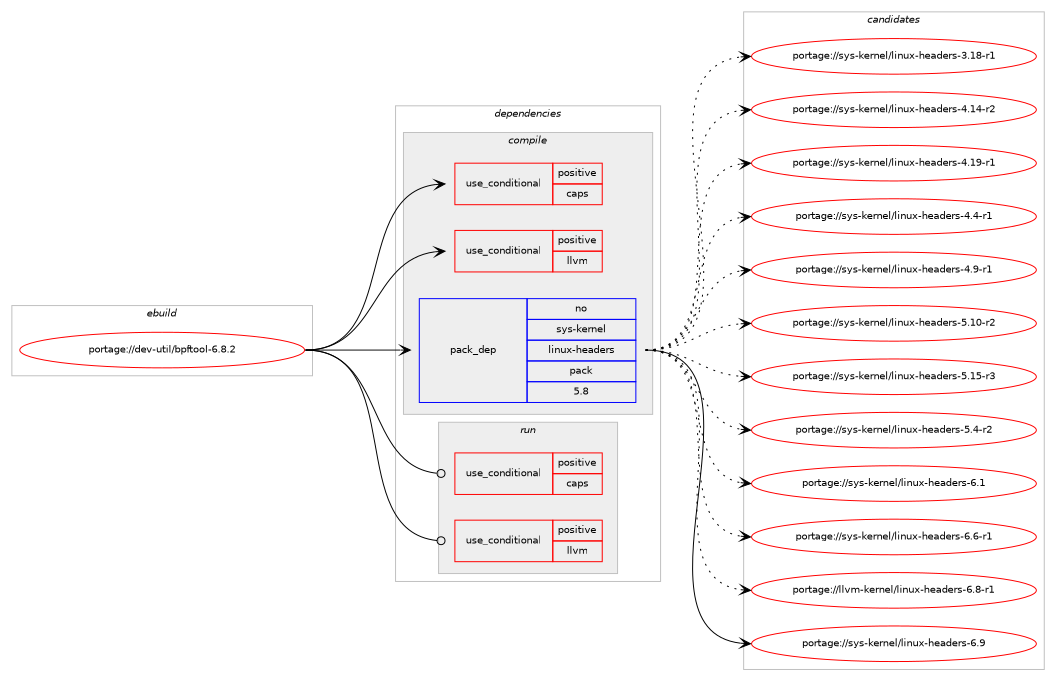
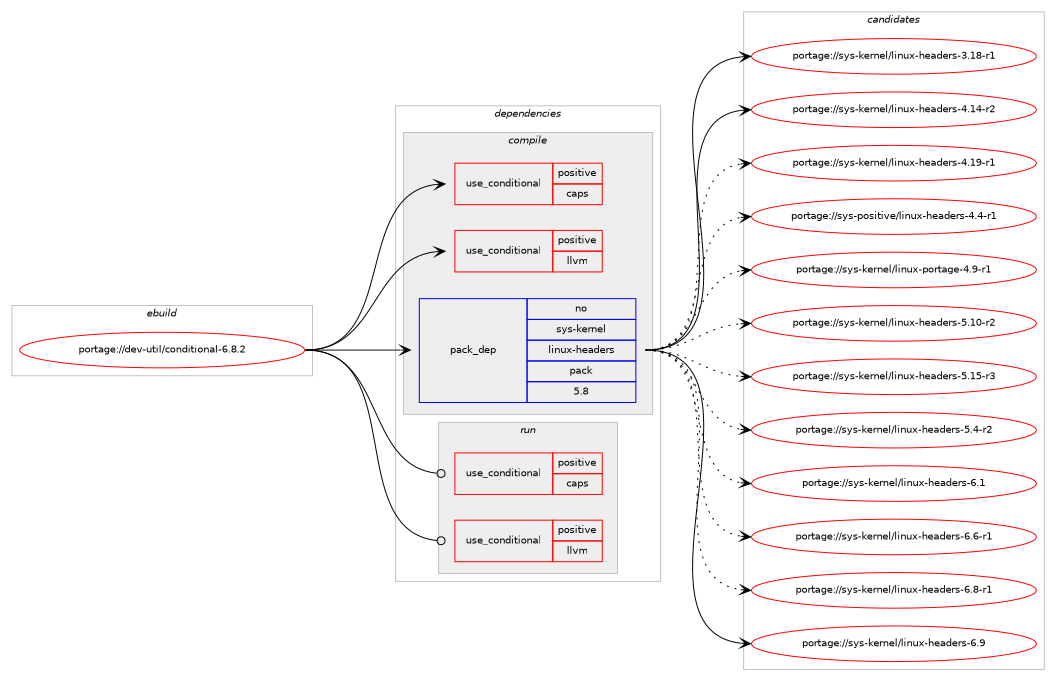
edge "pack_dep" -> "portage://sys-kernel/linux-headers-3.18-r1": style dotted -> solid
node "portage://sys-kernel/linux-headers-4.4-r1": label "portage://sys-kernel/linux-headers-4.4-r1" -> "portage://sys-positive/linux-headers-4.4-r1"
edge "pack_dep" -> "portage://sys-kernel/linux-headers-4.14-r2": style dotted -> solid
node "portage://sys-kernel/linux-headers-4.9-r1": label "portage://sys-kernel/linux-headers-4.9-r1" -> "portage://sys-kernel/linux-portage-4.9-r1"
node "portage://dev-util/bpftool-6.8.2": label "portage://dev-util/bpftool-6.8.2" -> "portage://dev-util/conditional-6.8.2"
node "portage://llvm-kernel/linux-headers-6.8-r1": label "portage://llvm-kernel/linux-headers-6.8-r1" -> "portage://sys-kernel/linux-headers-6.8-r1"
